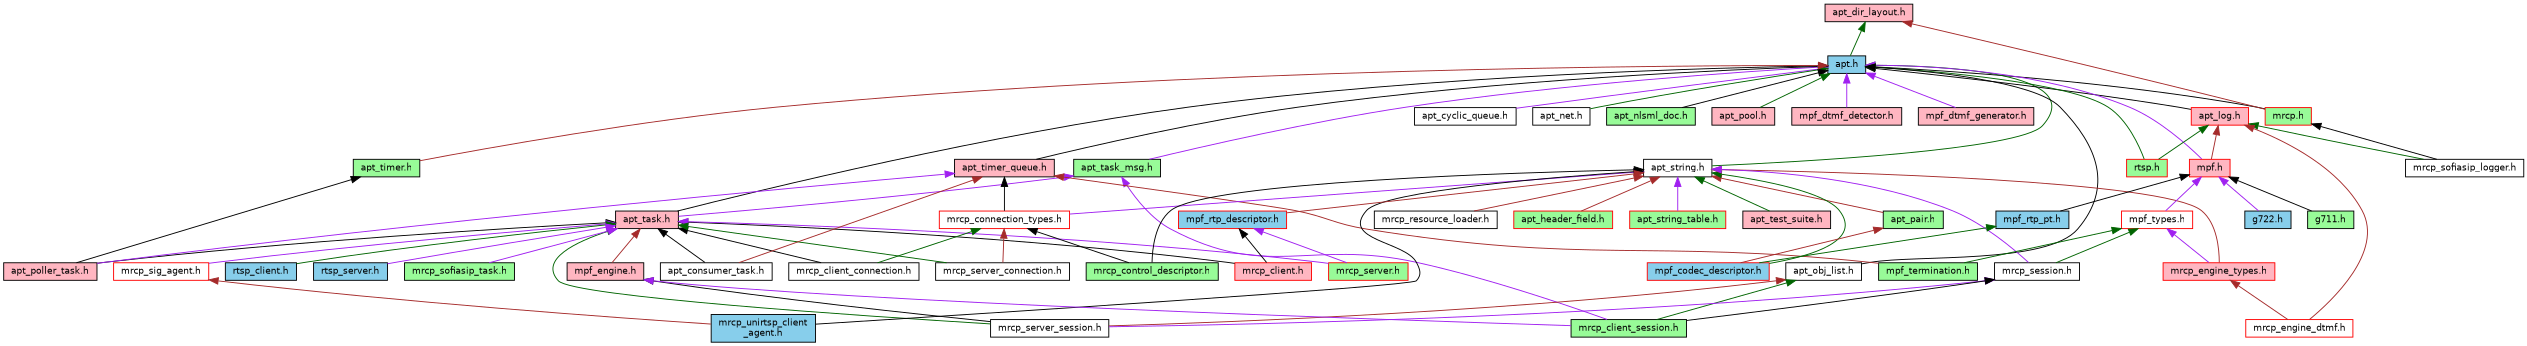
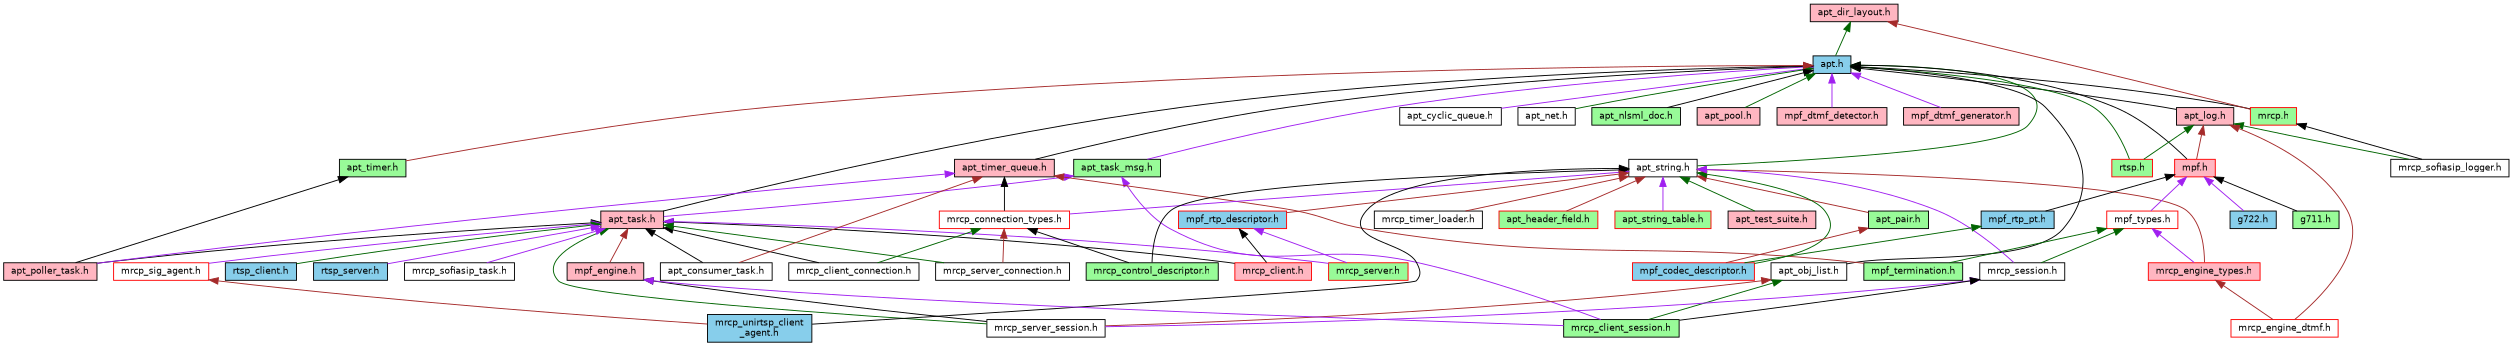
edge "mpf.h" -> "apt.h": color purple -> black
node "apt_log.h": color red -> black
node "mrcp_resource_loader.h": label "mrcp_resource_loader.h" -> "mrcp_timer_loader.h"
node "mrcp_sofiasip_task.h": fillcolor palegreen -> white
